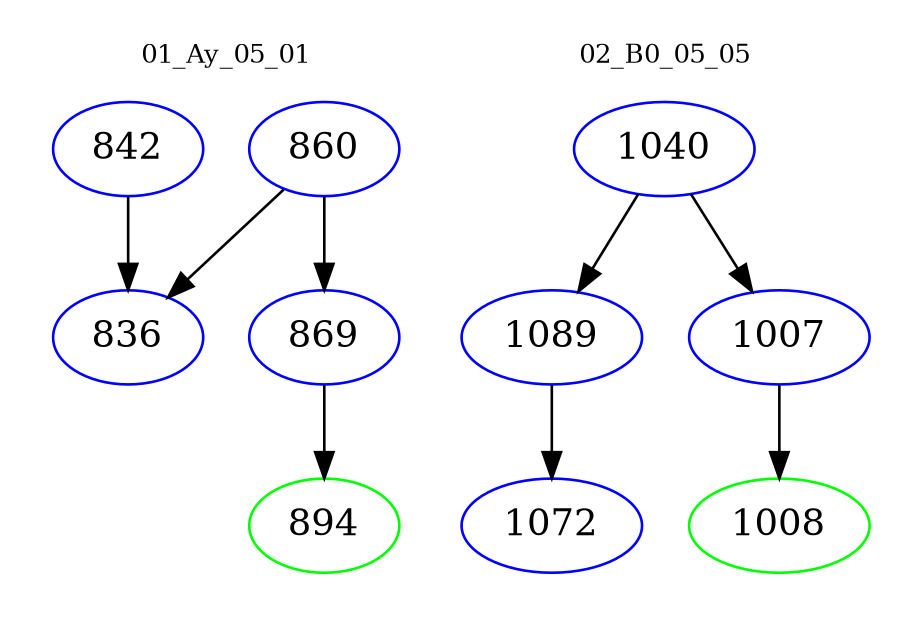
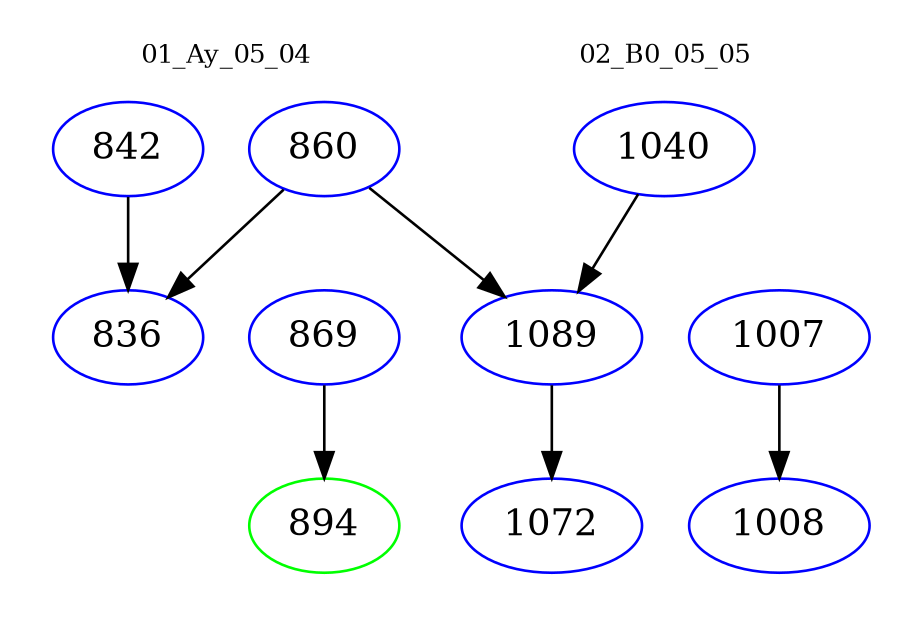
cluster "01_Ay_05_01": label "01_Ay_05_01" -> "01_Ay_05_04"
edge "860" -> "869": now "860" -> "1089"
edge "1040" -> "1007": removed
node "1008": color green -> blue
